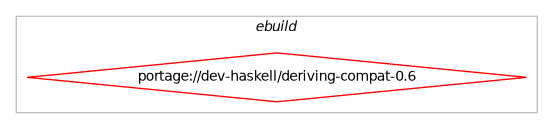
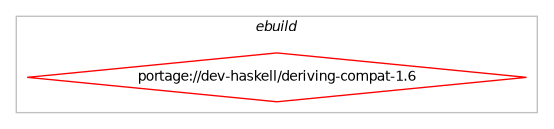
node "portage://dev-haskell/deriving-compat-0.6": label "portage://dev-haskell/deriving-compat-0.6" -> "portage://dev-haskell/deriving-compat-1.6"
